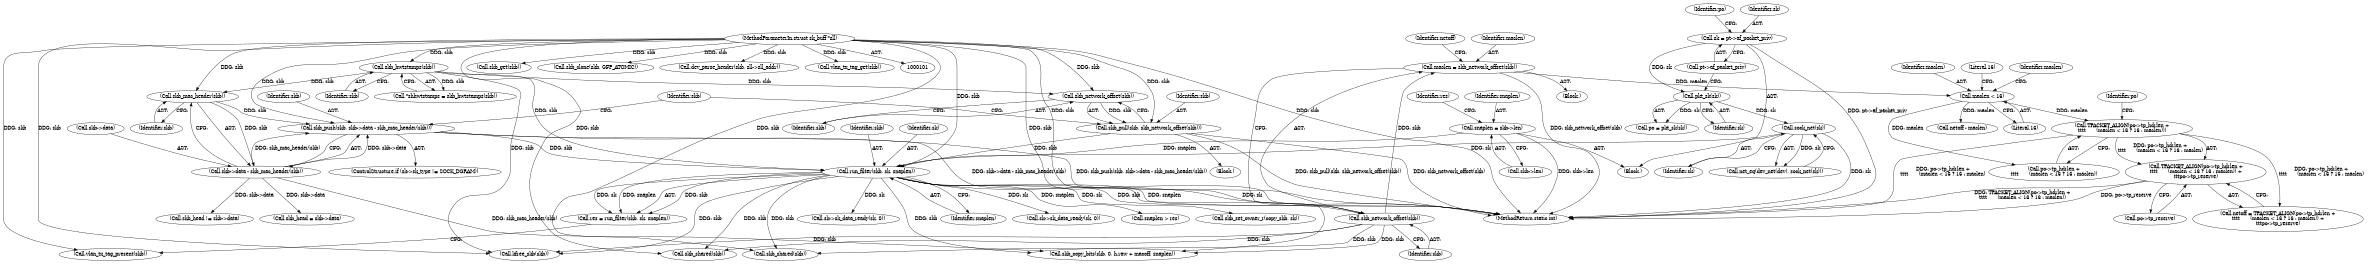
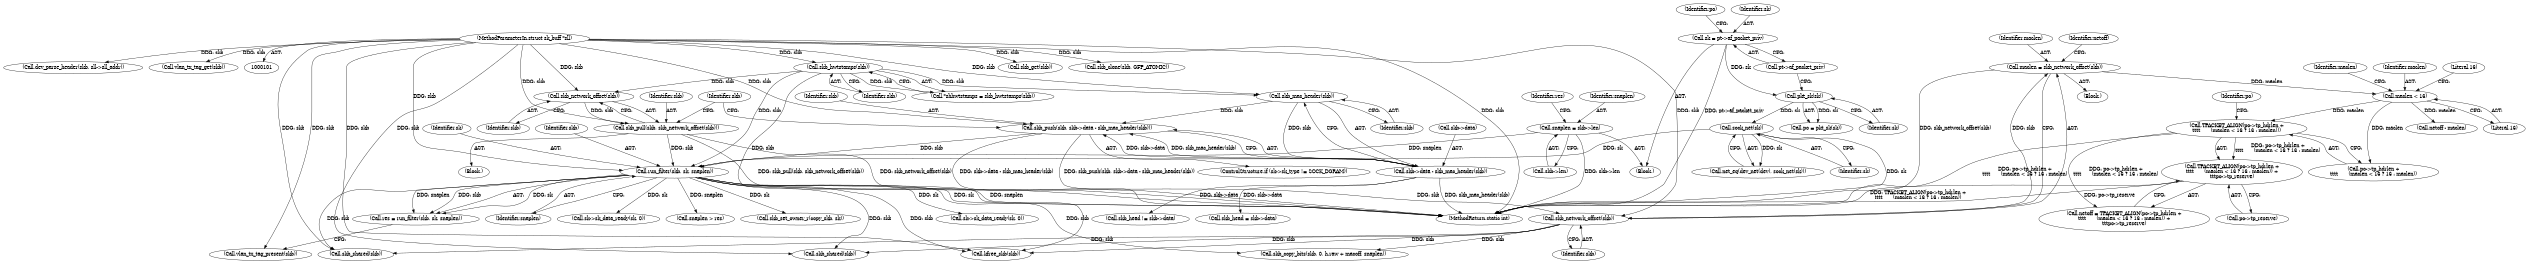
edge "(MethodParameterIn,struct sk_buff *sll)" -> "(Call,skb_copy_bits(skb, 0, h.raw + macoff, snaplen))": removed, label "DDG: skb"
edge "(Call,skb->data - skb_mac_header(skb))" -> "(Call,skb_copy_bits(skb, 0, h.raw + macoff, snaplen))": now "(Call,skb->data - skb_mac_header(skb))" -> "(MethodReturn,static int)"
